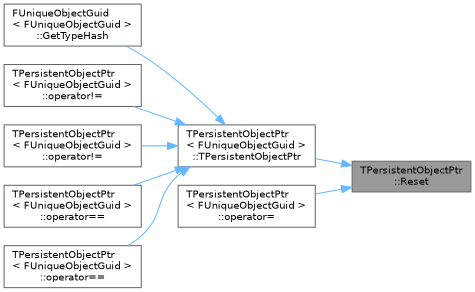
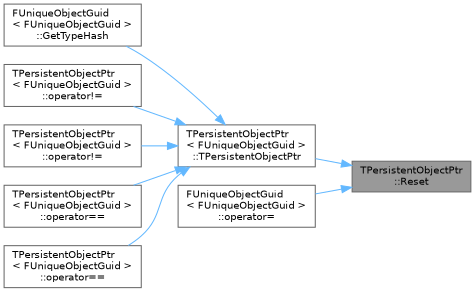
node "TPersistentObjectPtr < FUniqueObjectGuid > ::operator=": label "TPersistentObjectPtr < FUniqueObjectGuid > ::operator=" -> "FUniqueObjectGuid < FUniqueObjectGuid > ::operator="
